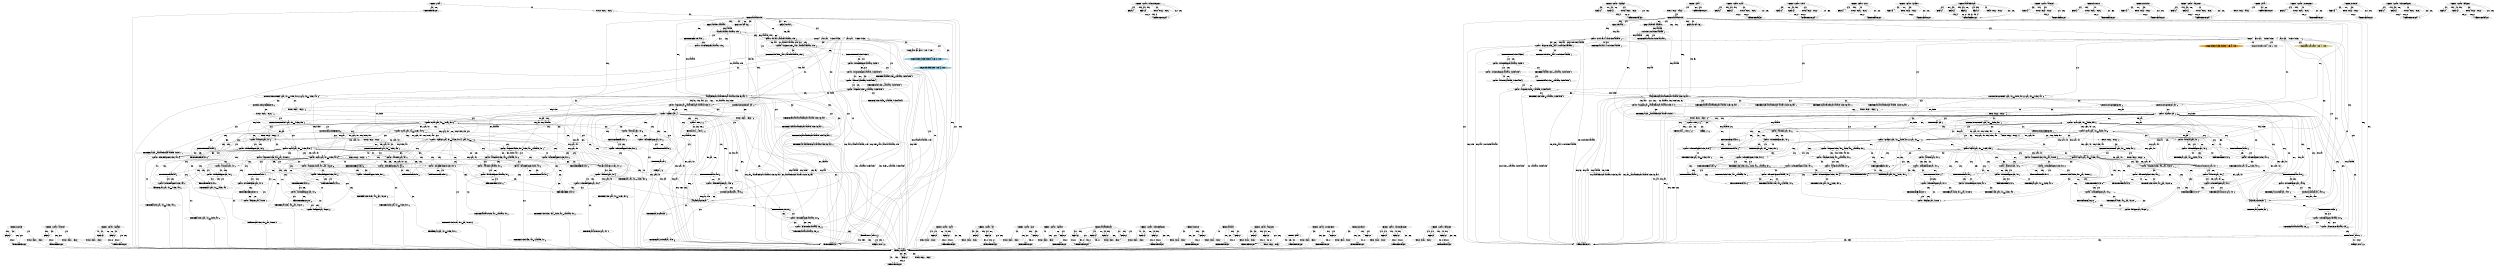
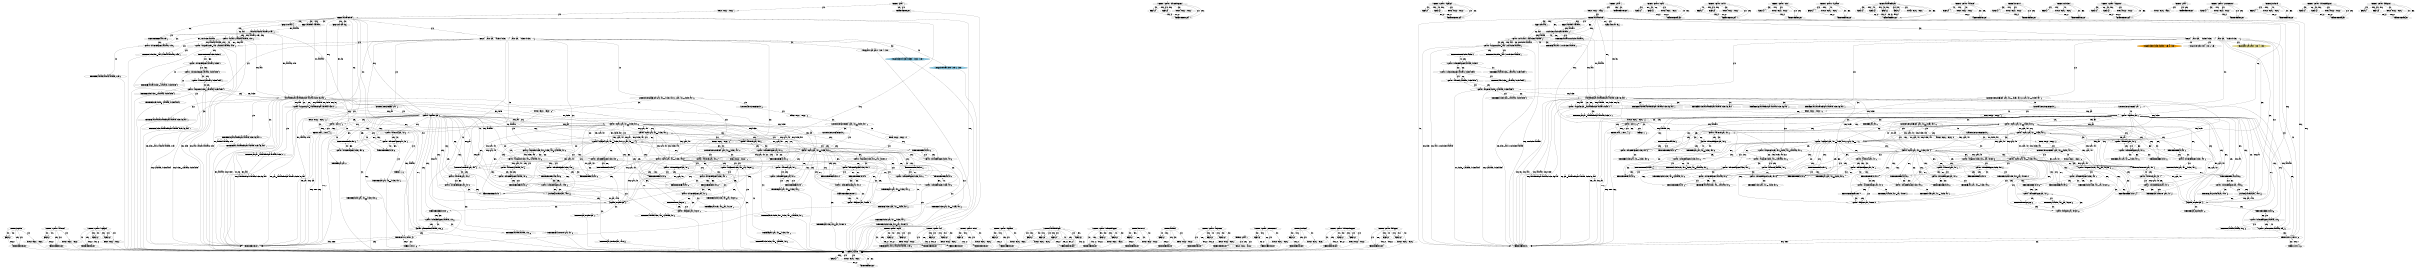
edge "(<operator>.modulo,hash % num_buckets(hashtable))" -> "(num_buckets,num_buckets(hashtable))": added, label "AST:"
edge "(<operator>.indirectFieldAccess,hashtable->order)" -> "(hashmask,hashmask(hashtable->order))": label "CFG: " -> "DDG: num_buckets(hashtable)"
node "(IDENTIFIER,hashtable,hashmask(hashtable->order))": added
node "(IDENTIFIER,hash,hash & hashmask(hashtable->order))": added
